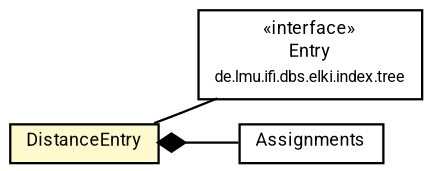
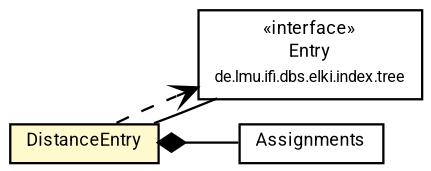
edge "DistanceEntry" -> "Entry": added
